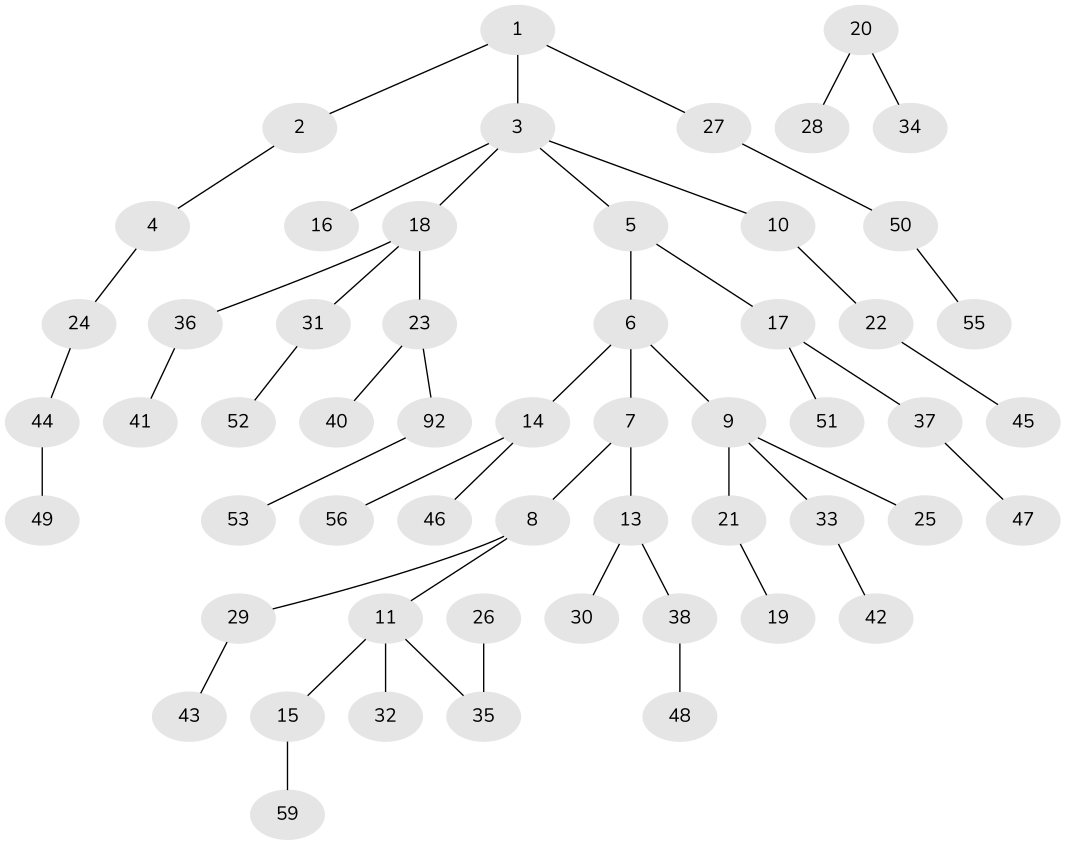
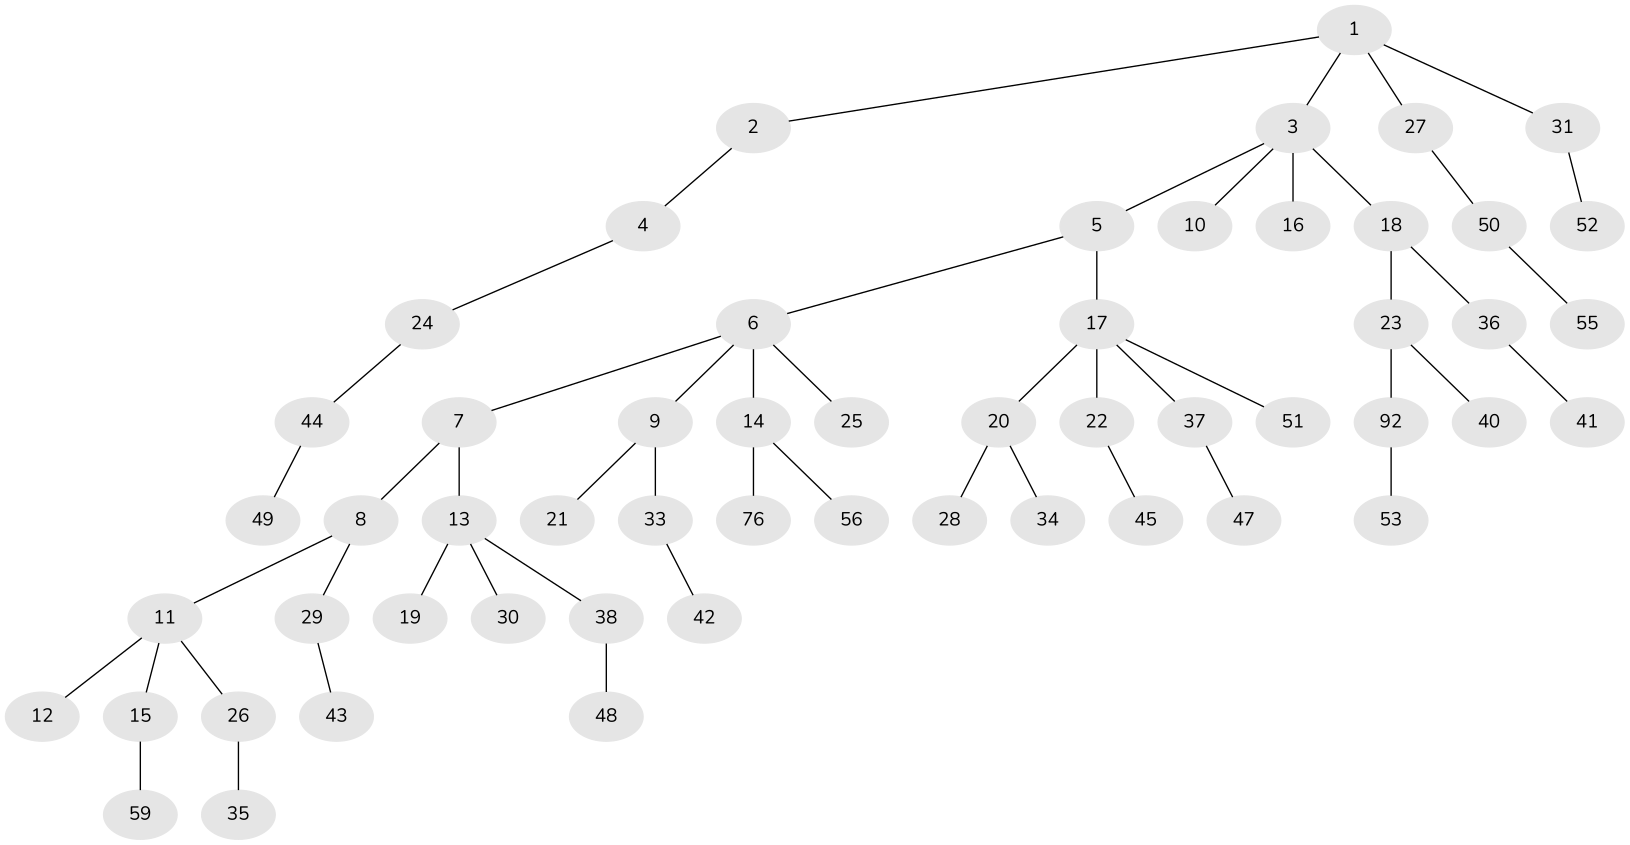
edge "18" -- "31": now "1" -- "31"
edge "10" -- "22": now "17" -- "22"
edge "17" -- "20": added
edge "9" -- "25": now "6" -- "25"
node "46": label "46" -> "76"
edge "21" -- "19": now "13" -- "19"
edge "11" -- "35": now "11" -- "26"
node "32": label "32" -> "12"
